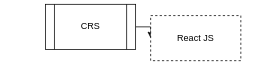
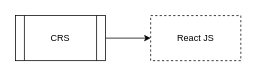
node "CRS": moved (90, 27) -> (60, 38)
